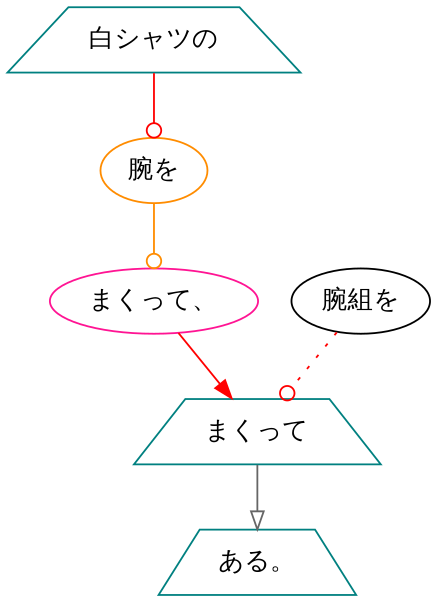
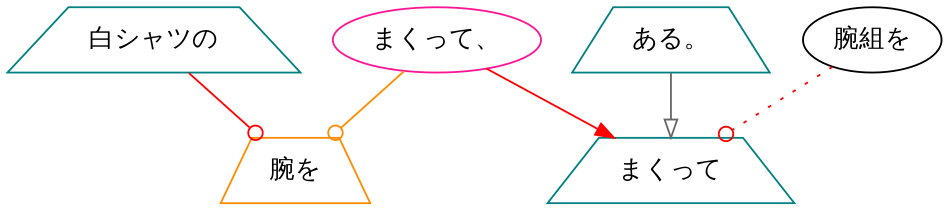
node "腕を": shape ellipse -> trapezium
edge "腕を" -> "まくって、": reversed
edge "まくって" -> "ある。": reversed
